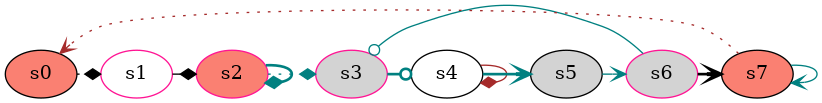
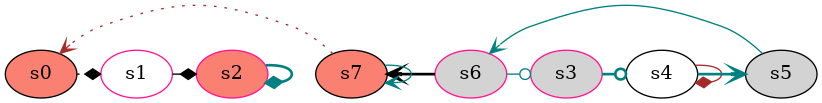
edge "s2" -> "s3": removed
